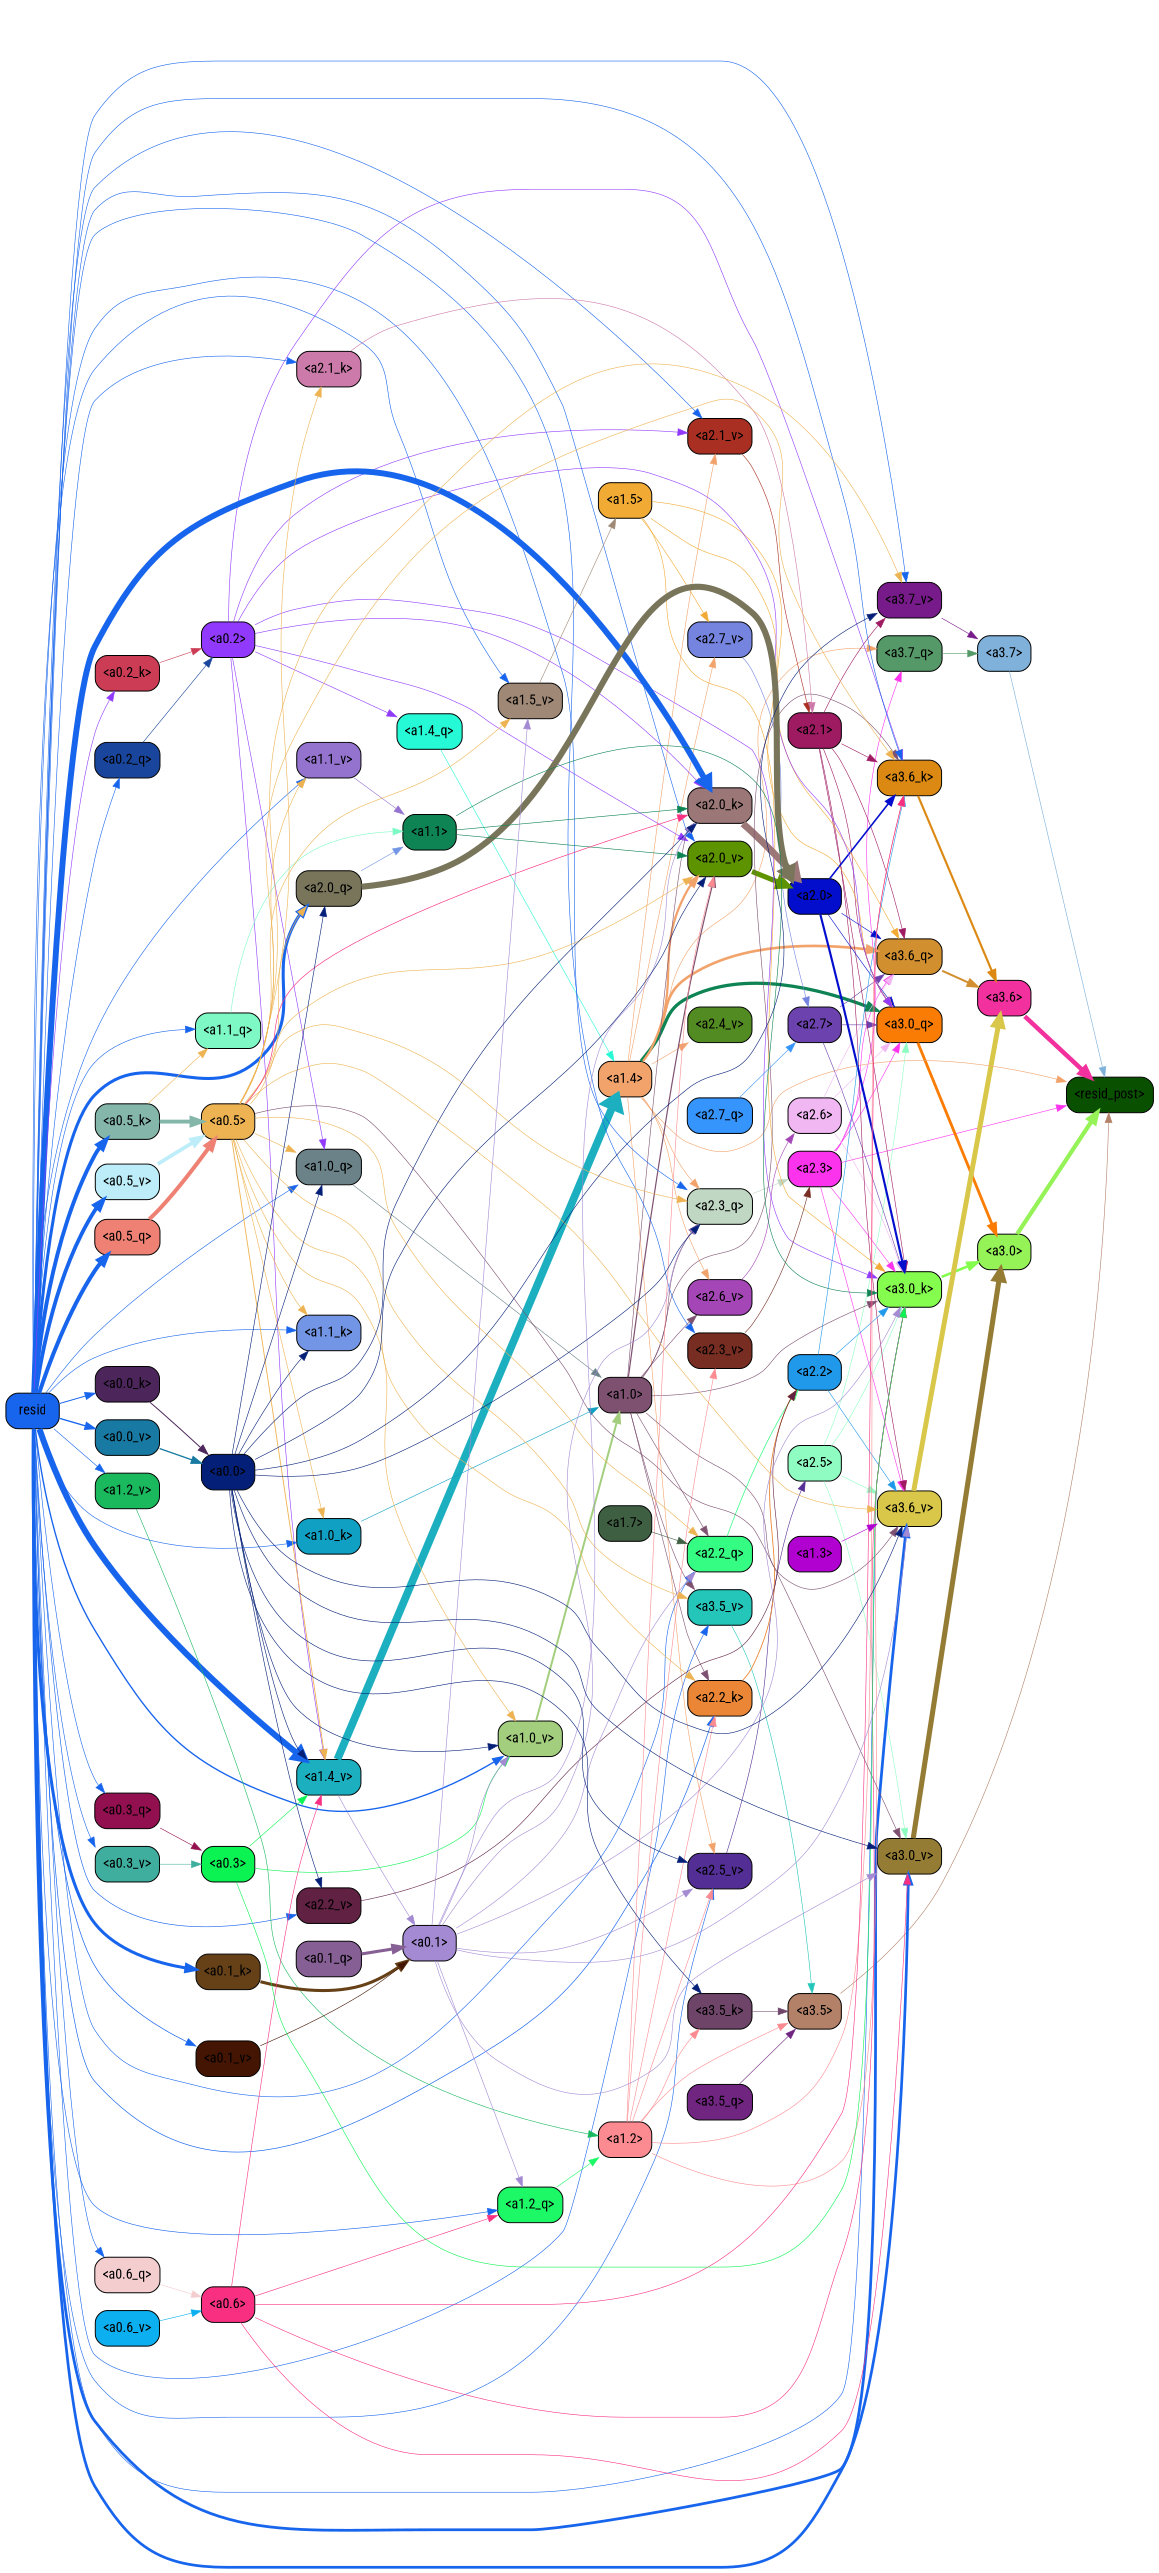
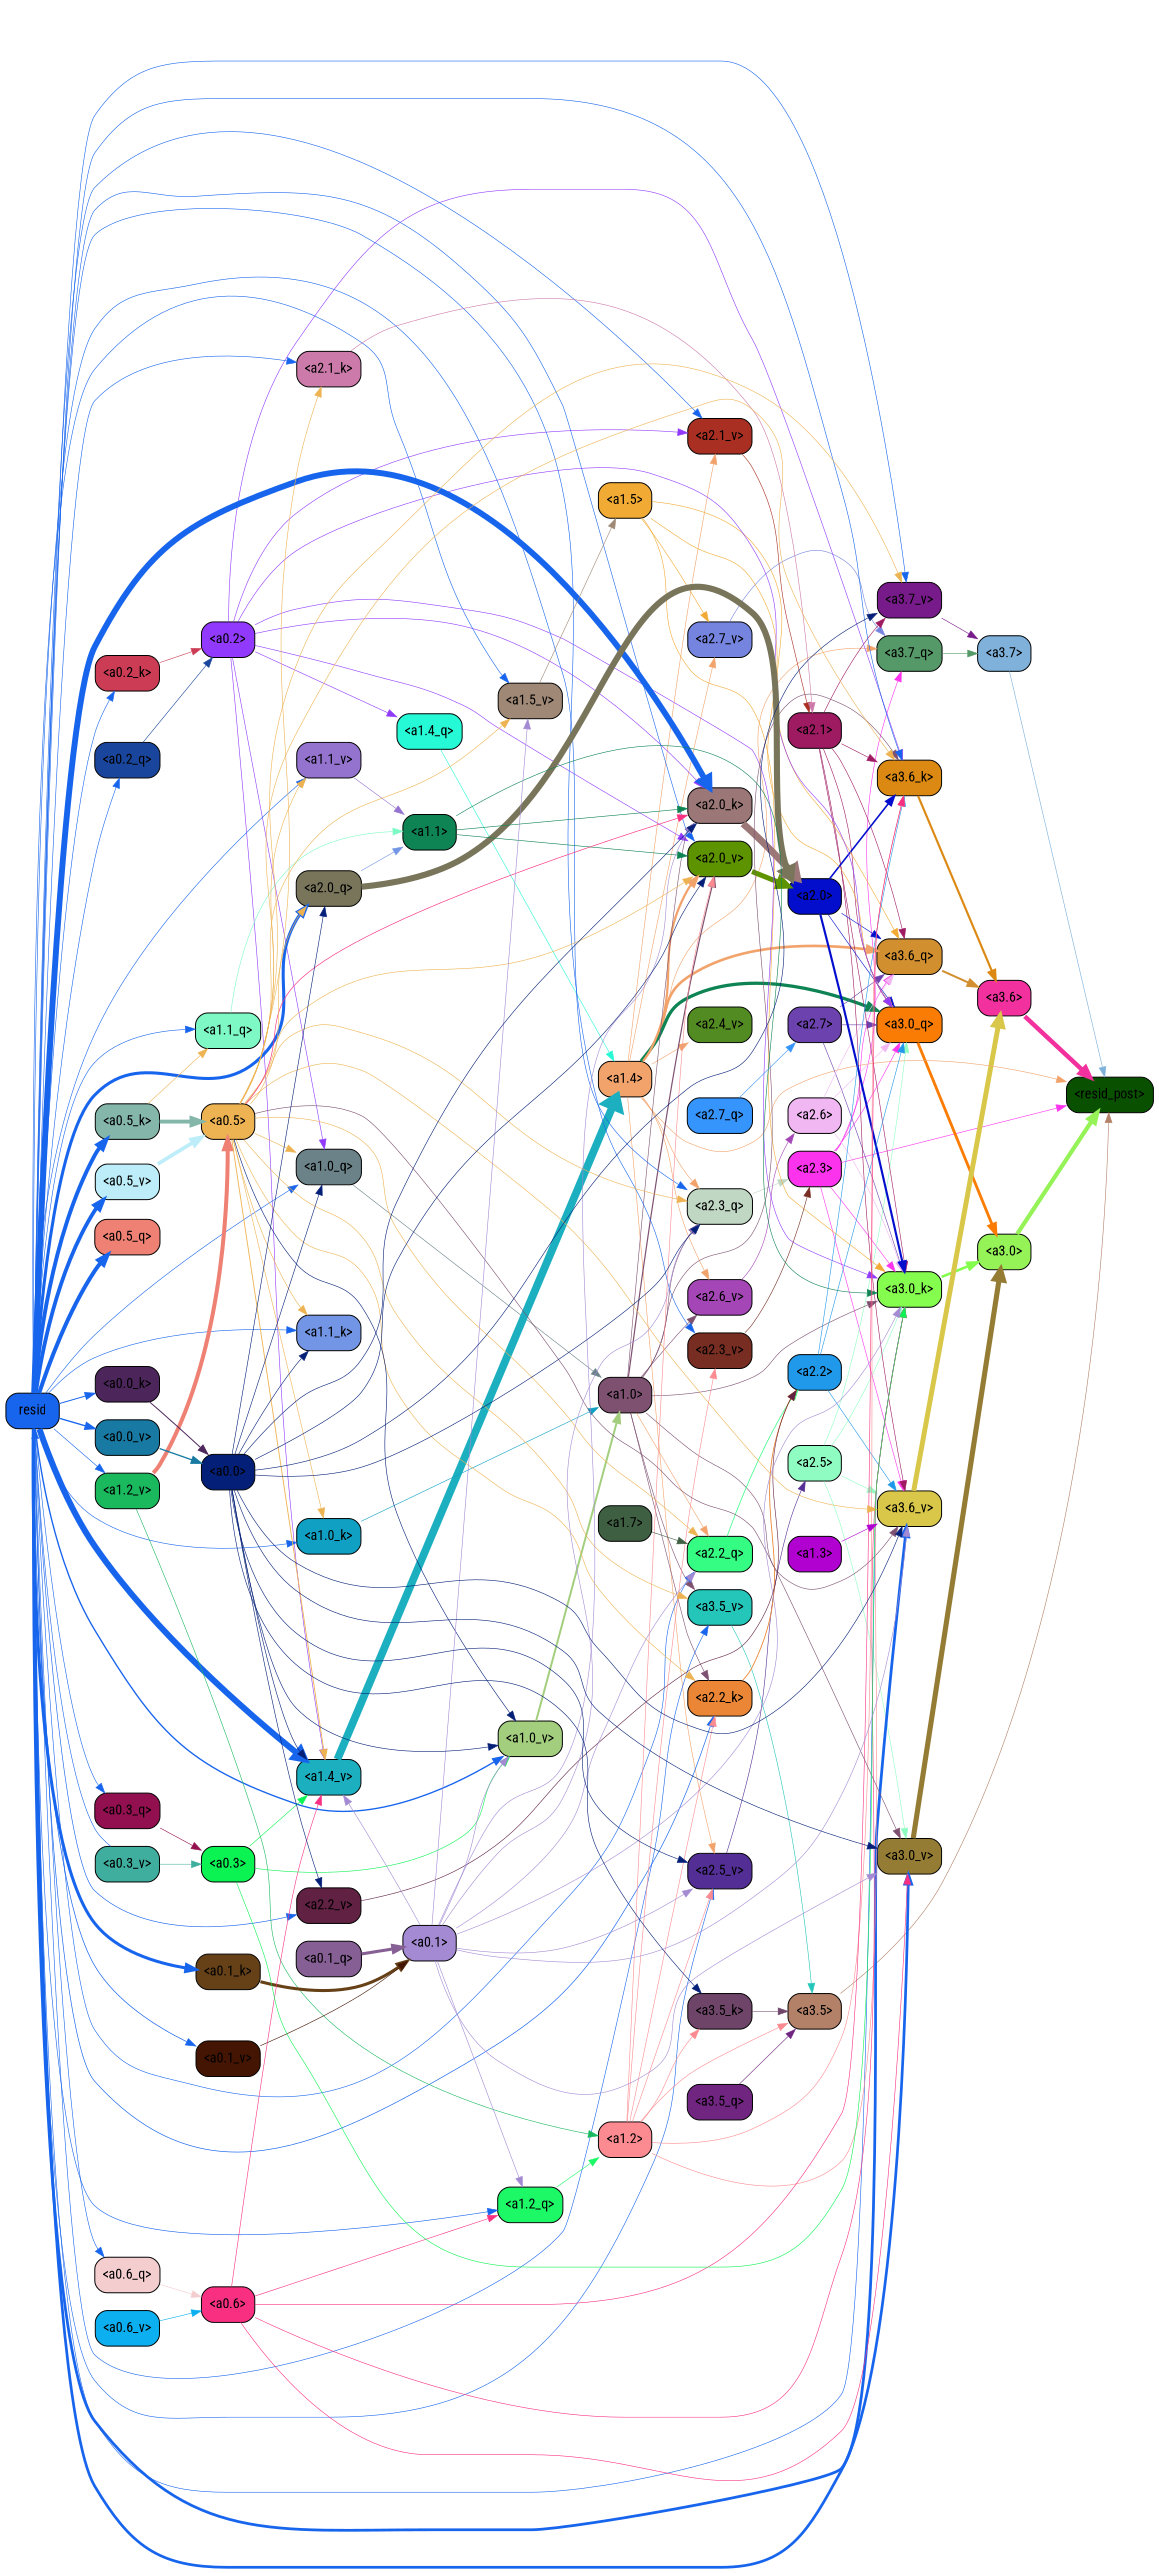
edge "<a2.7_v>" -> "<a2.7>": now "<a2.7_v>" -> "<a3.7_q>"
edge "resid" -> "<a0.2_k>": color #913afd -> #1865ed
edge "<a0.5_q>" -> "<a0.5>": now "<a1.2_v>" -> "<a0.5>"
edge "<a2.2>" -> "<a3.0_k>": now "<a2.2>" -> "<a3.0_q>"
edge "<a0.5>" -> "<a1.0_v>": color #edb352 -> #041f77
edge "<a1.0>" -> "<a2.2_q>": color #7e5171 -> #f2a36c
edge "resid" -> "<a0.3_v>": reversed
edge "<a1.4_v>" -> "<a0.1>": reversed
